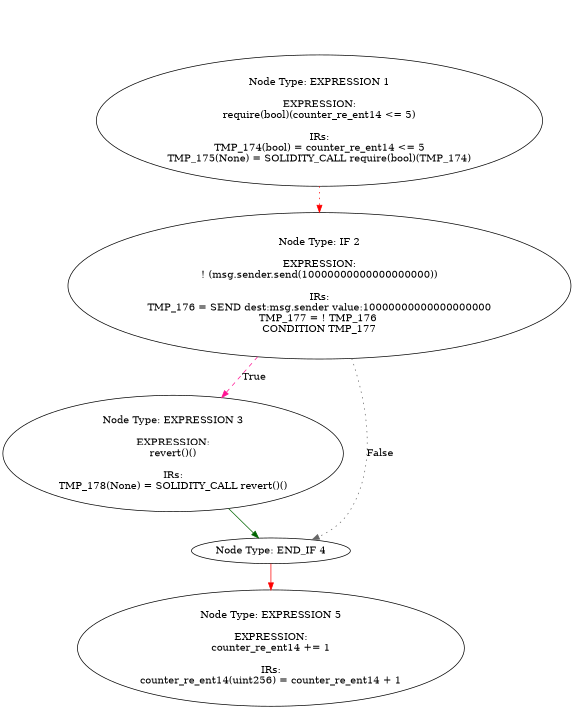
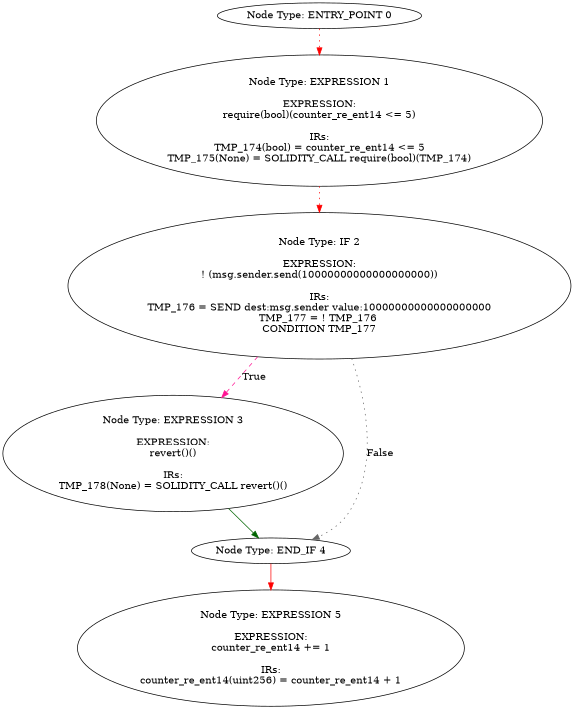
node "Node Type: ENTRY_POINT 0": added
